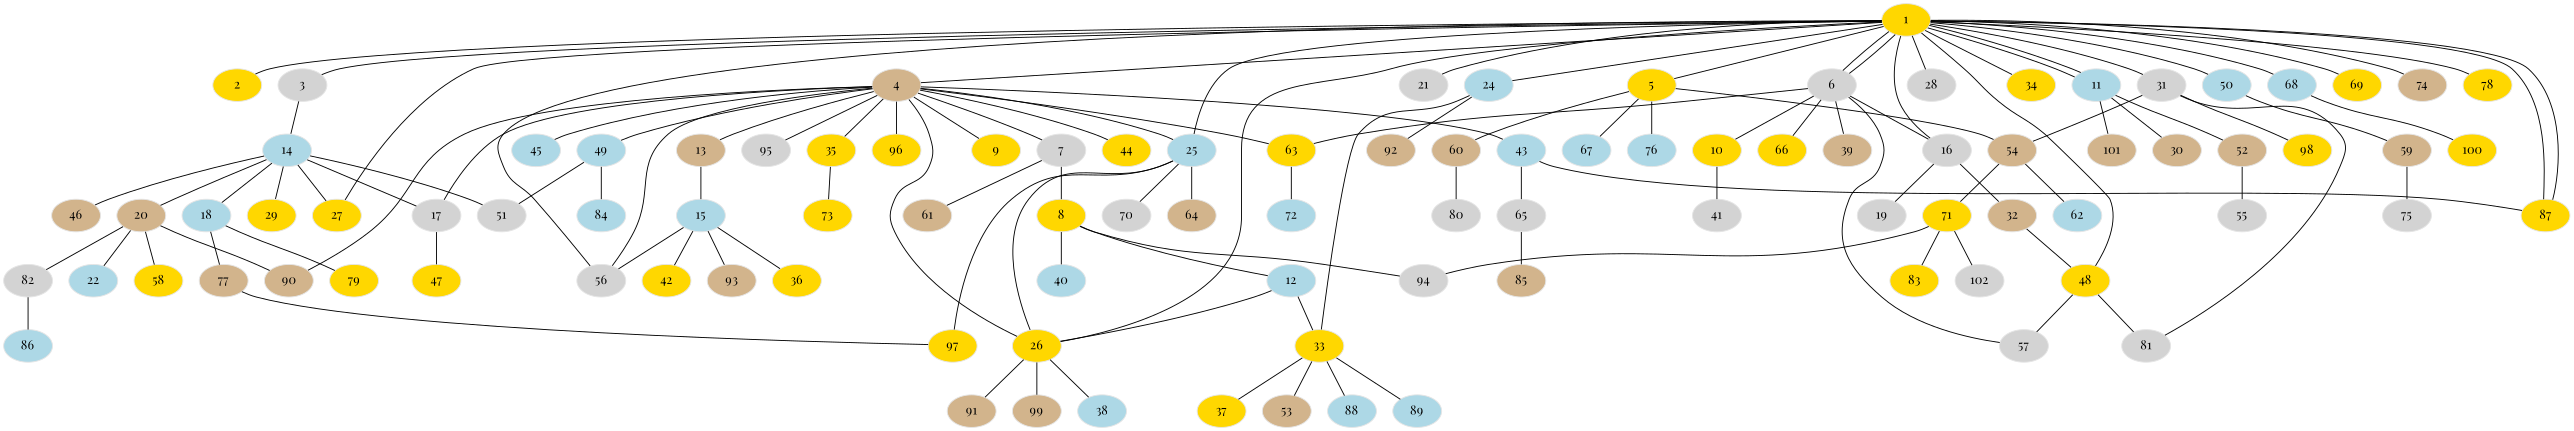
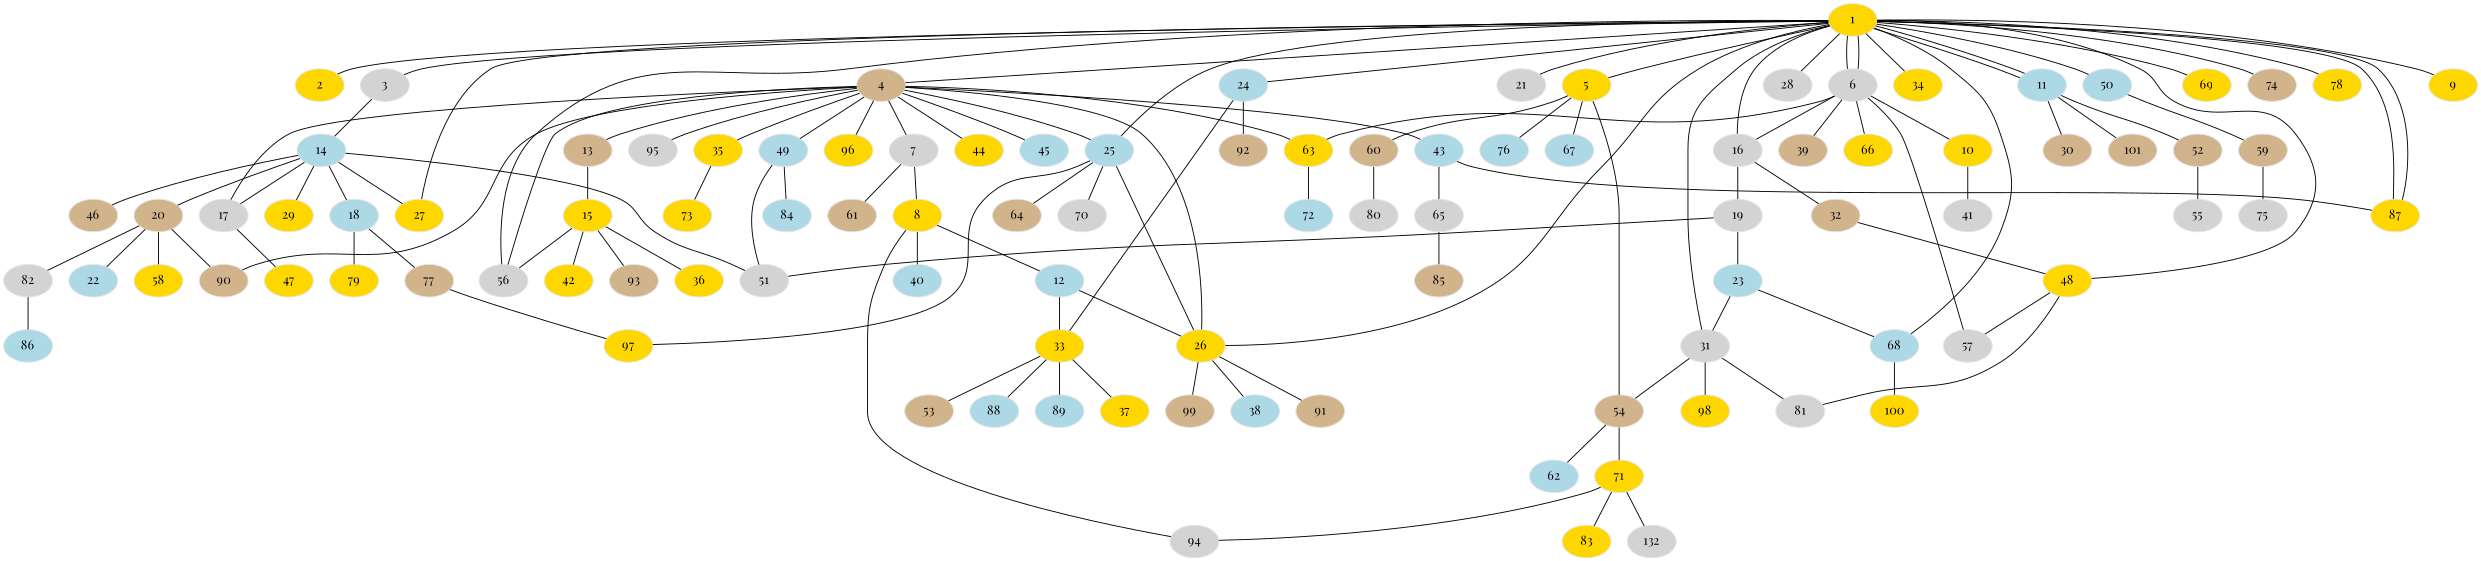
edge "4" -- "9": now "1" -- "9"
node "15": fillcolor lightblue -> gold
edge "19" -- "51": added
node "23": added
node "102": label "102" -> "132"
